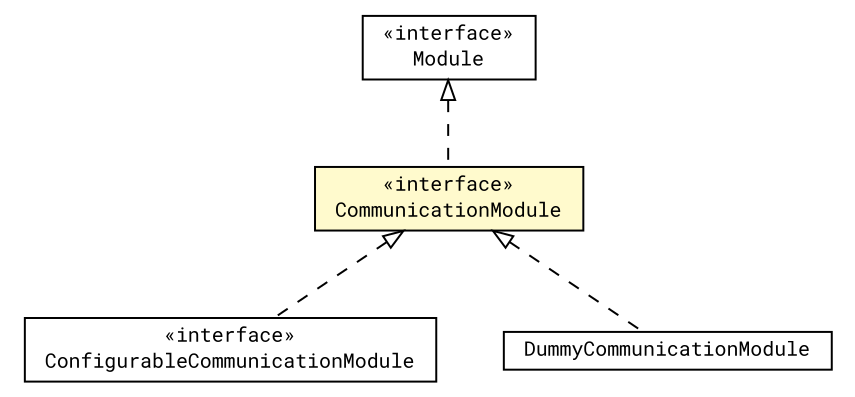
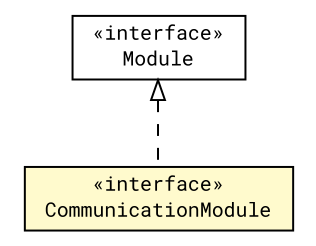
node "ConfigurableCommunicationModule": removed
node "DummyCommunicationModule": removed
